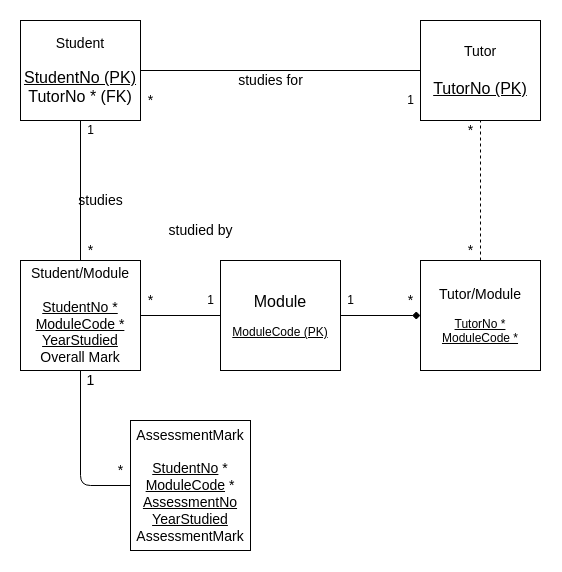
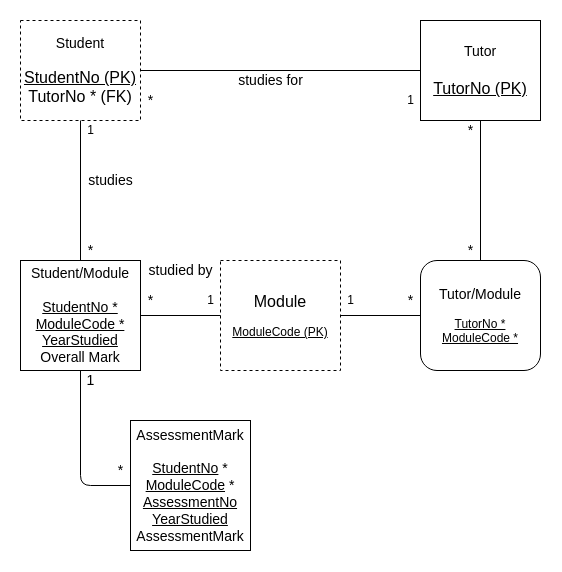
node "Student StudentNo (PK) TutorNo * (FK)": style solid -> dashed
edge "Tutor TutorNo (PK)" -- "Tutor/Module TutorNo * ModuleCode *": style dashed -> solid
node "studies": moved (101, 201) -> (111, 181)
node "studied by": moved (201, 231) -> (181, 271)
node "Module ModuleCode (PK)": style solid -> dashed
edge "Module ModuleCode (PK)" -> "Tutor/Module TutorNo * ModuleCode *": arrowhead diamond -> none
node "Tutor/Module TutorNo * ModuleCode *": shape rectangle -> rounded rectangle
